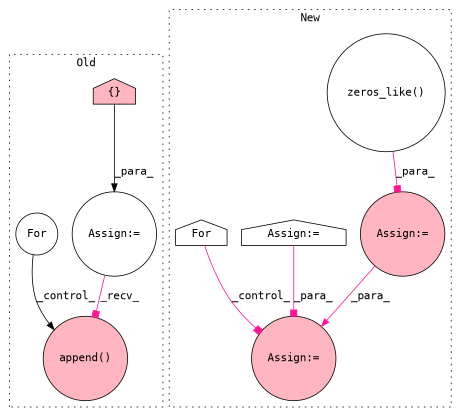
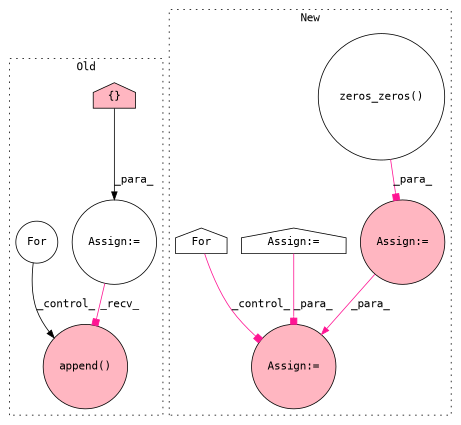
node "zeros_like()": label "zeros_like()" -> "zeros_zeros()"
